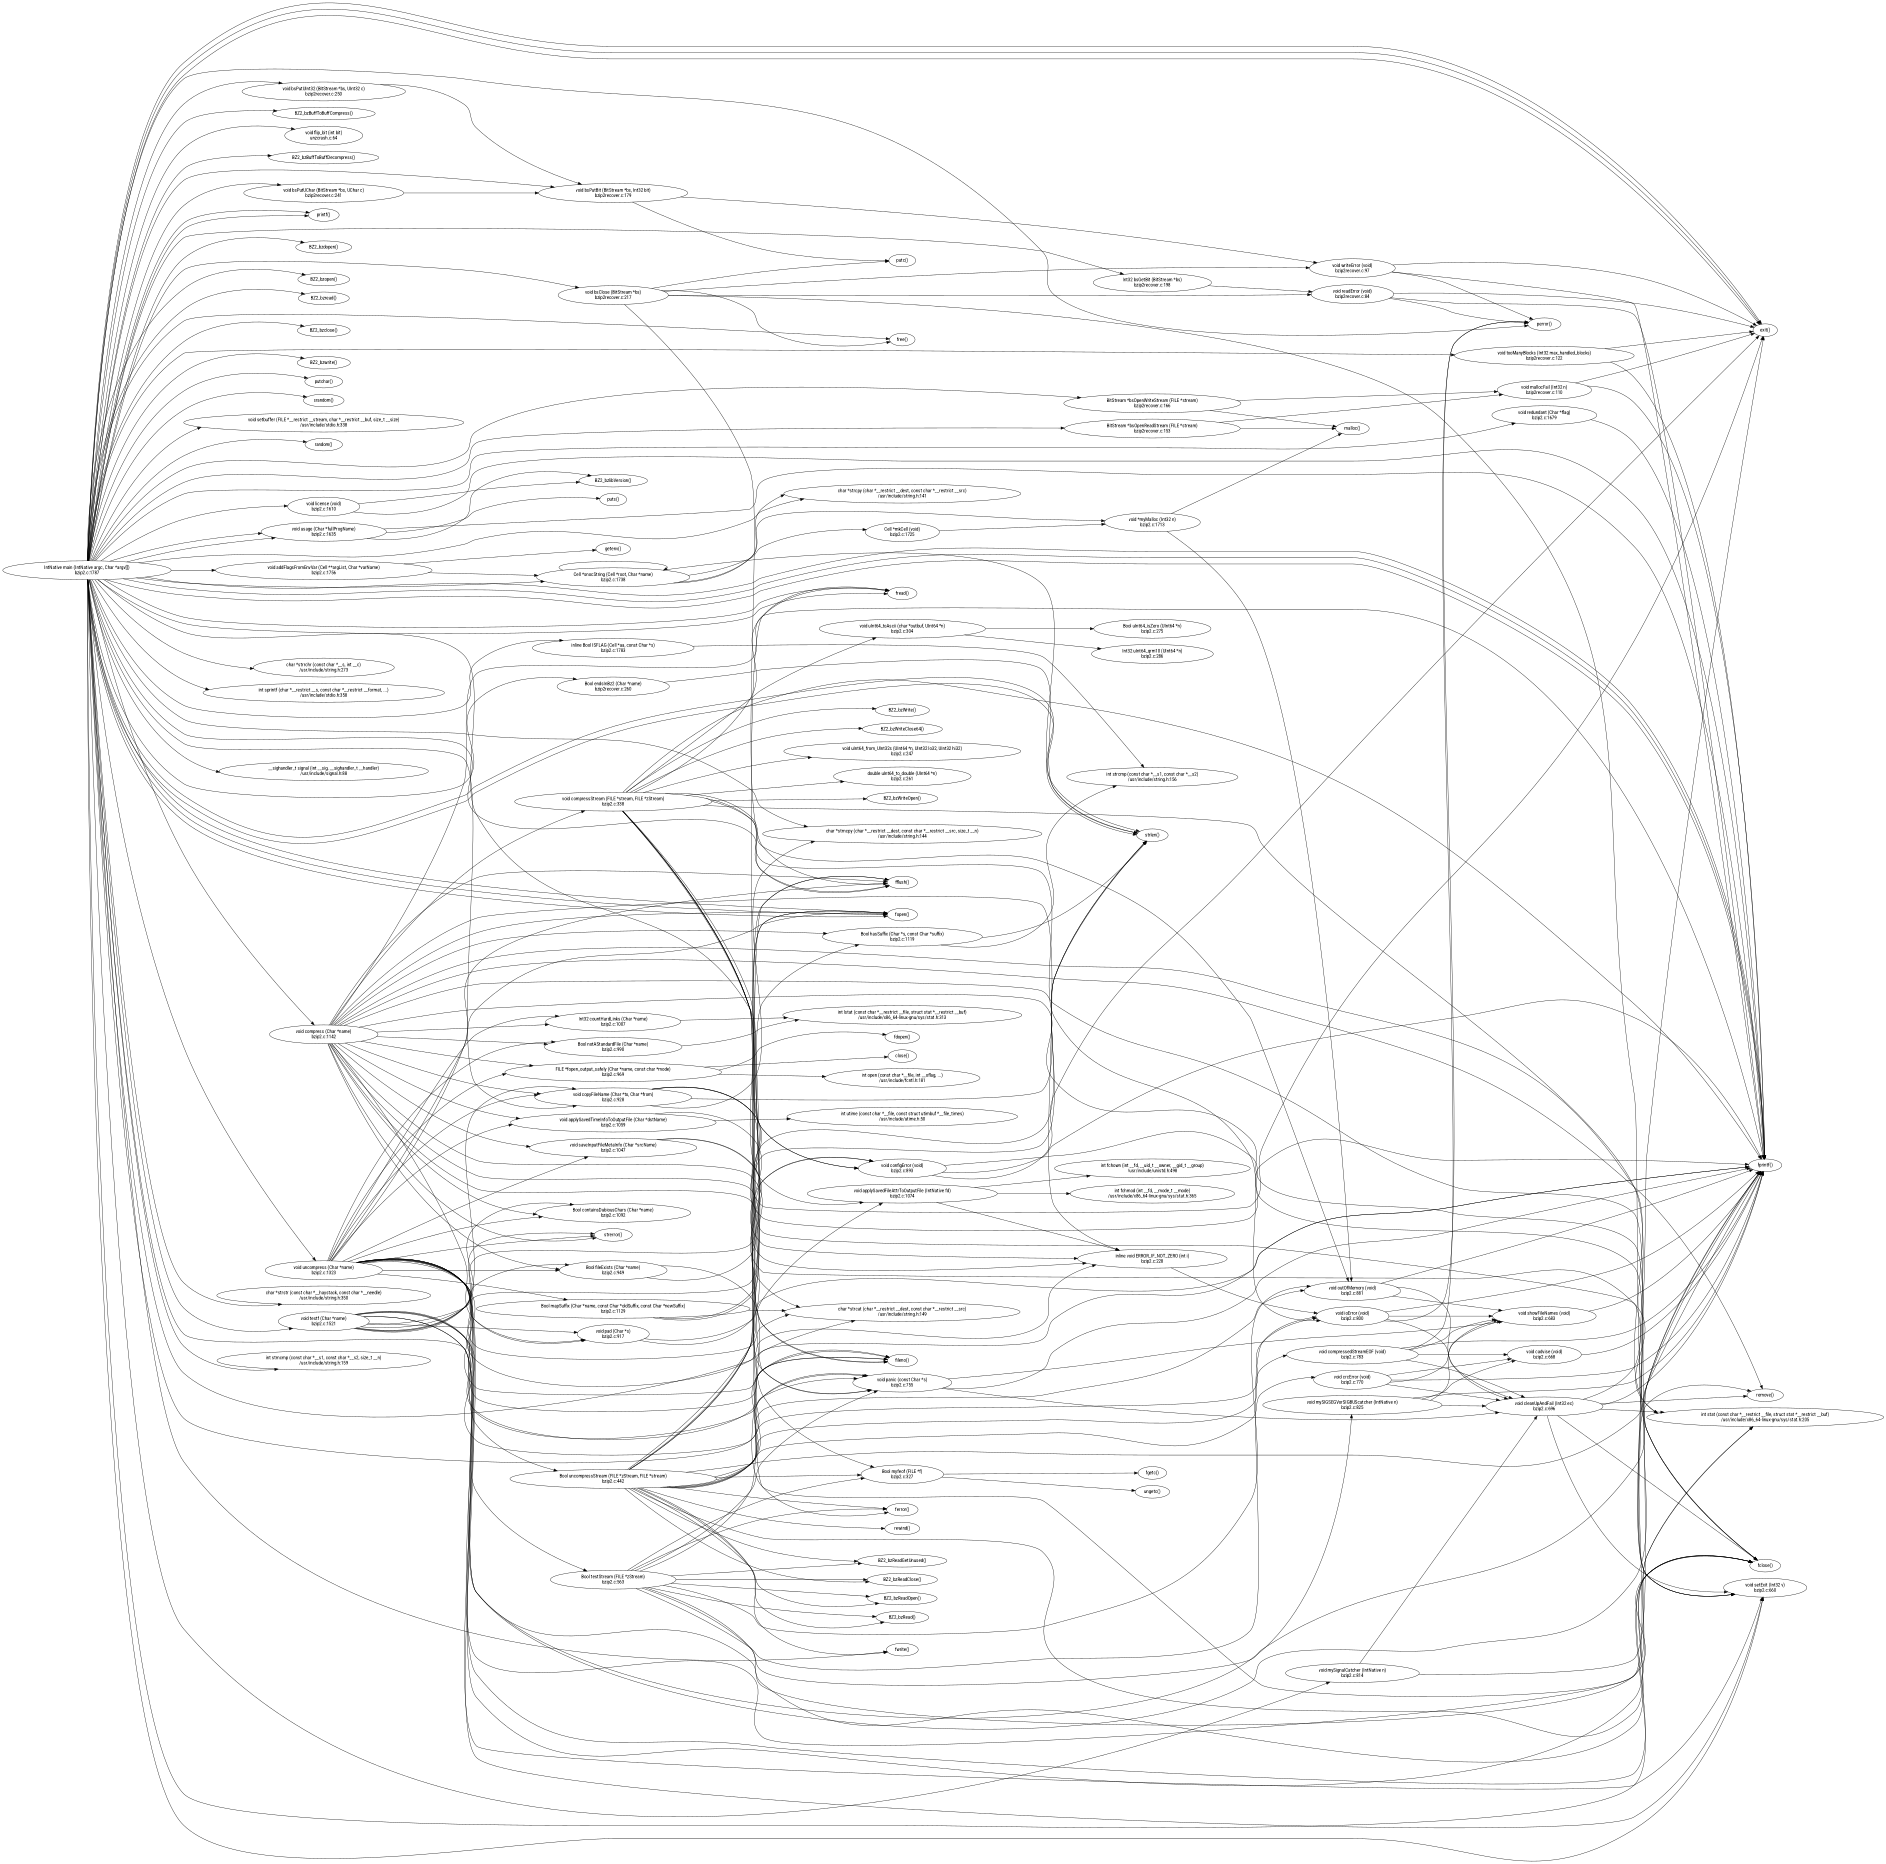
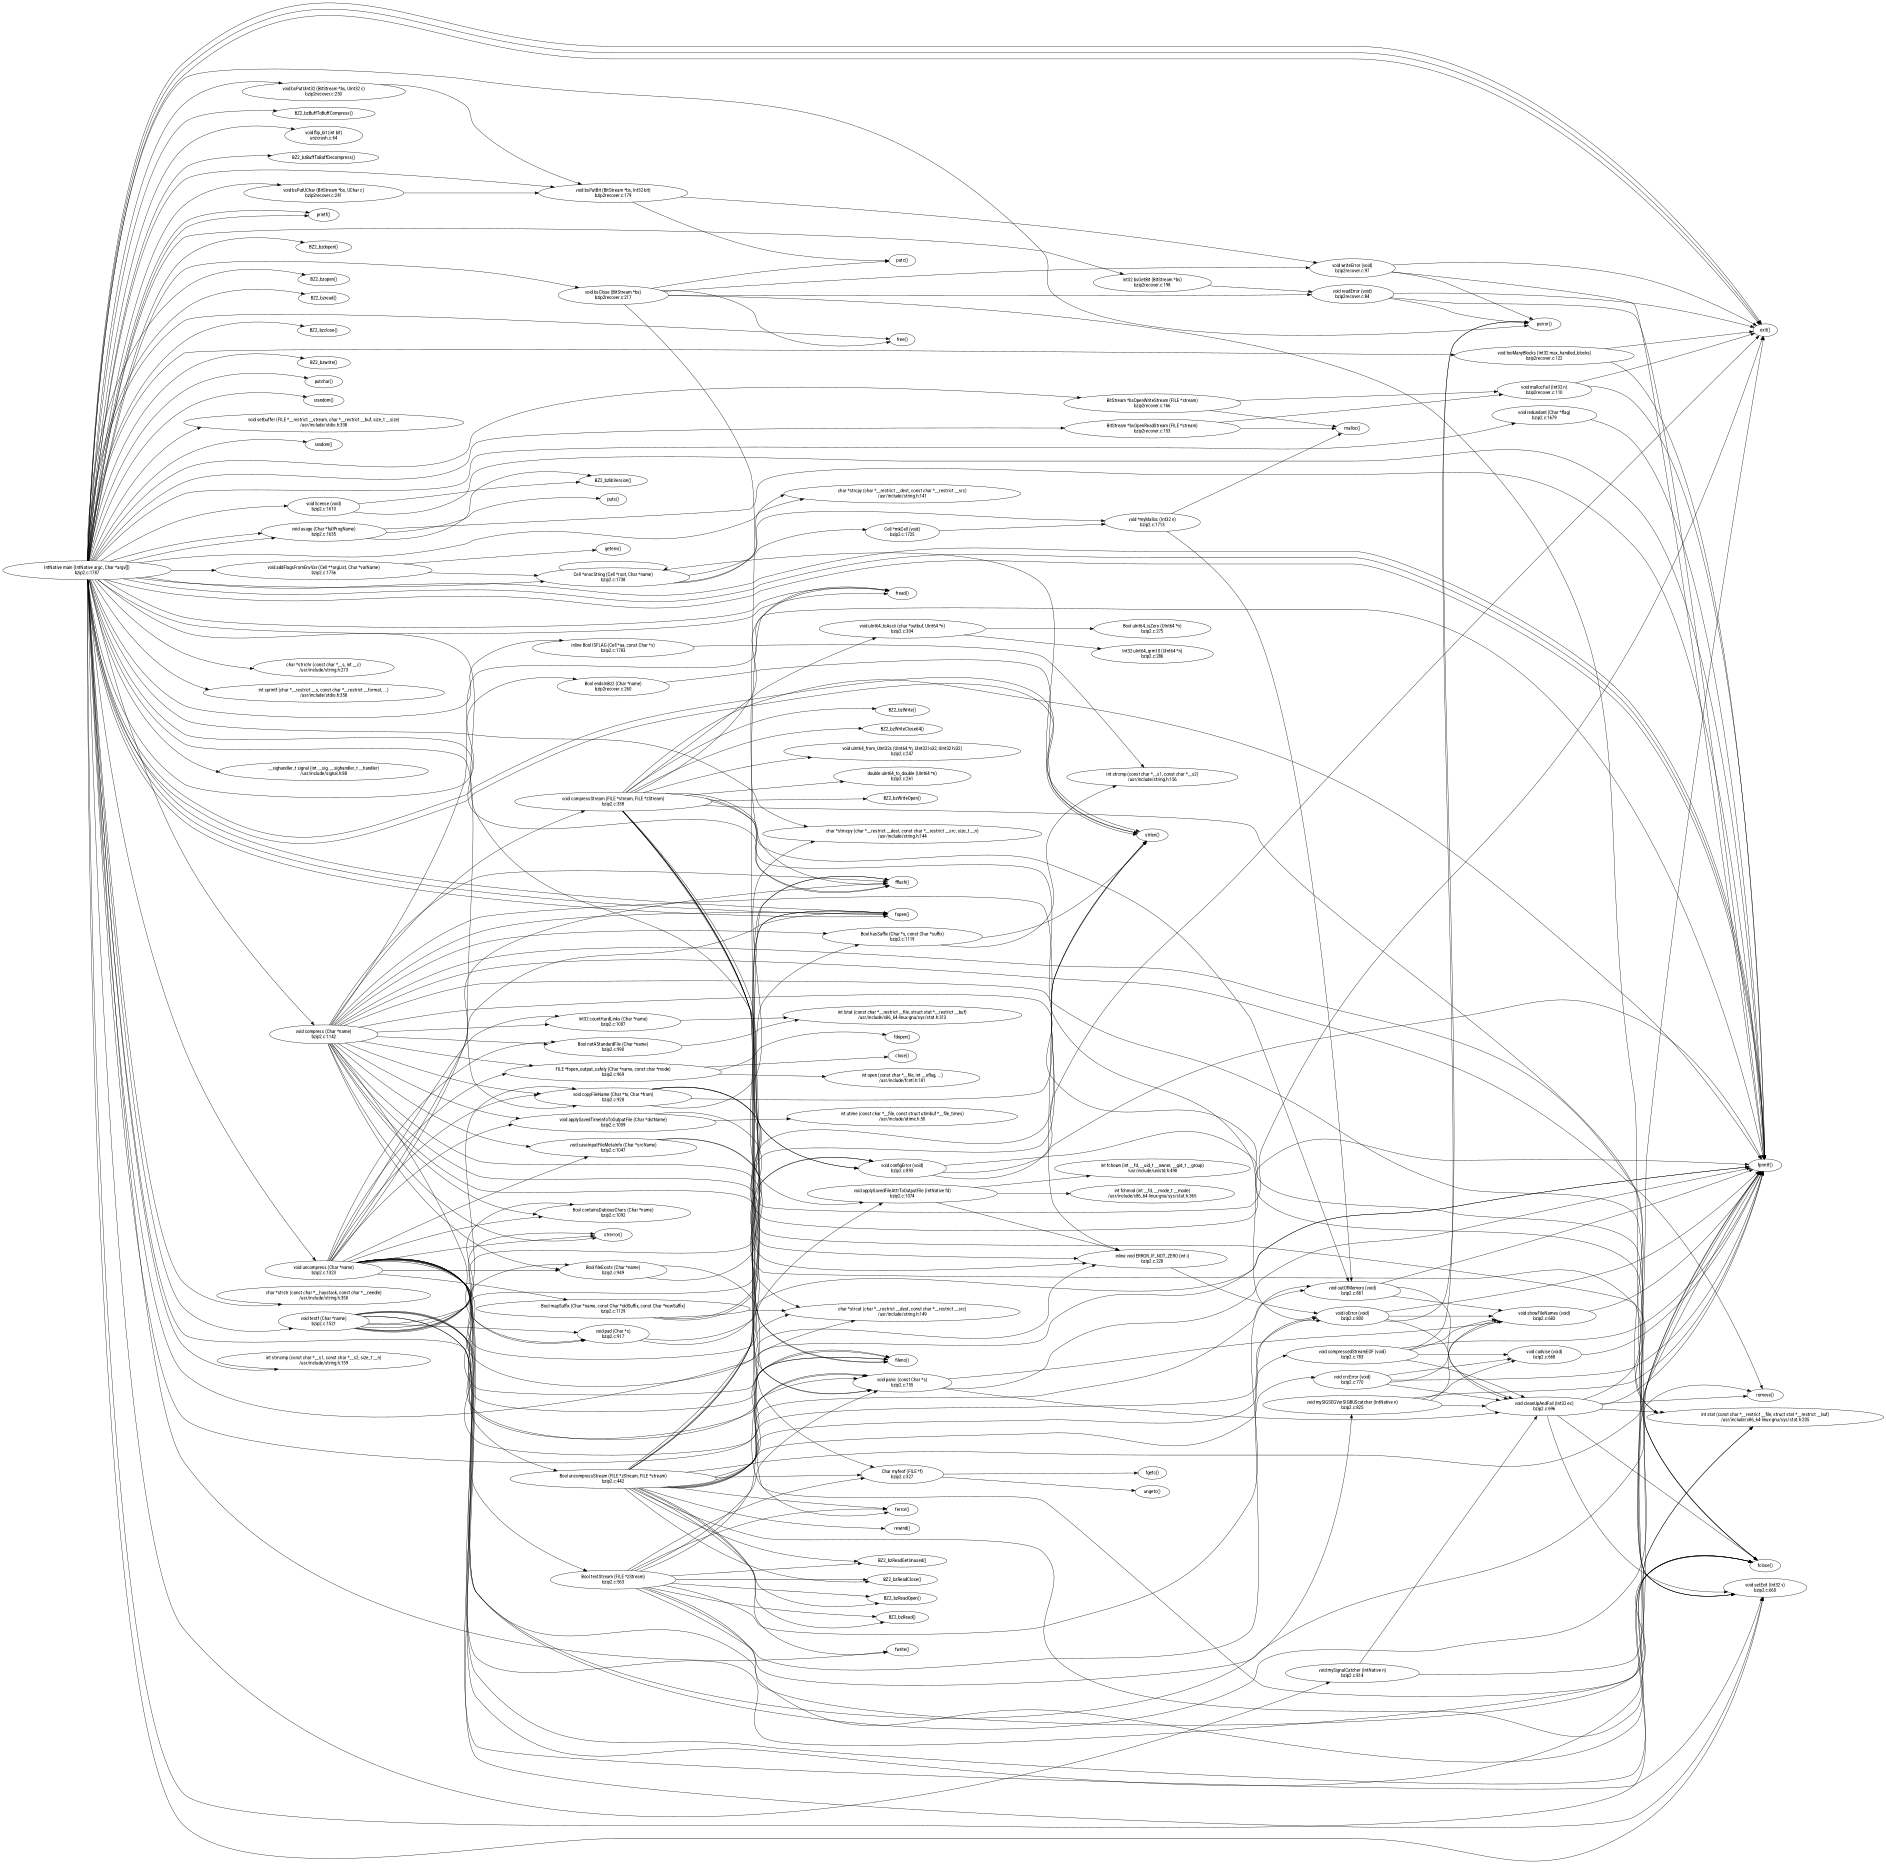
node "Bool myfeof (FILE *f) bzip2.c:327": label "Bool myfeof (FILE *f) bzip2.c:327" -> "Char myfeof (FILE *f) bzip2.c:327"
